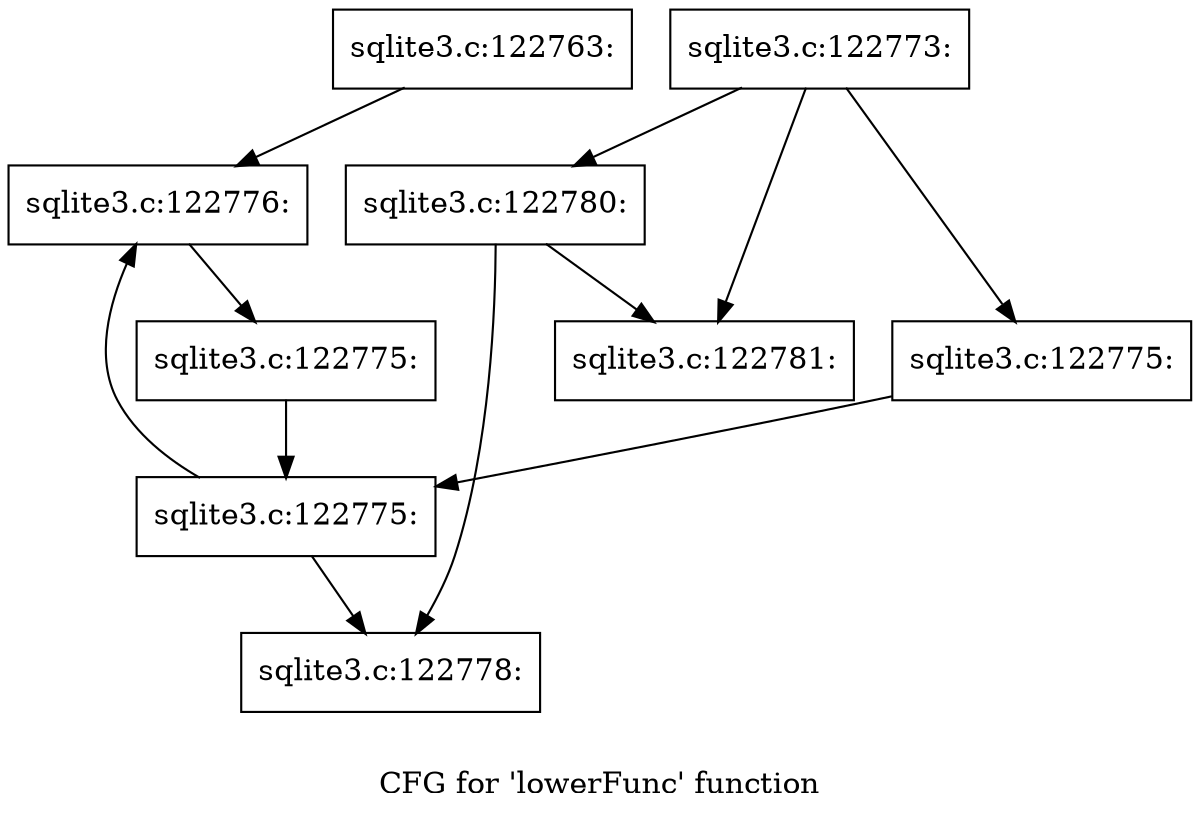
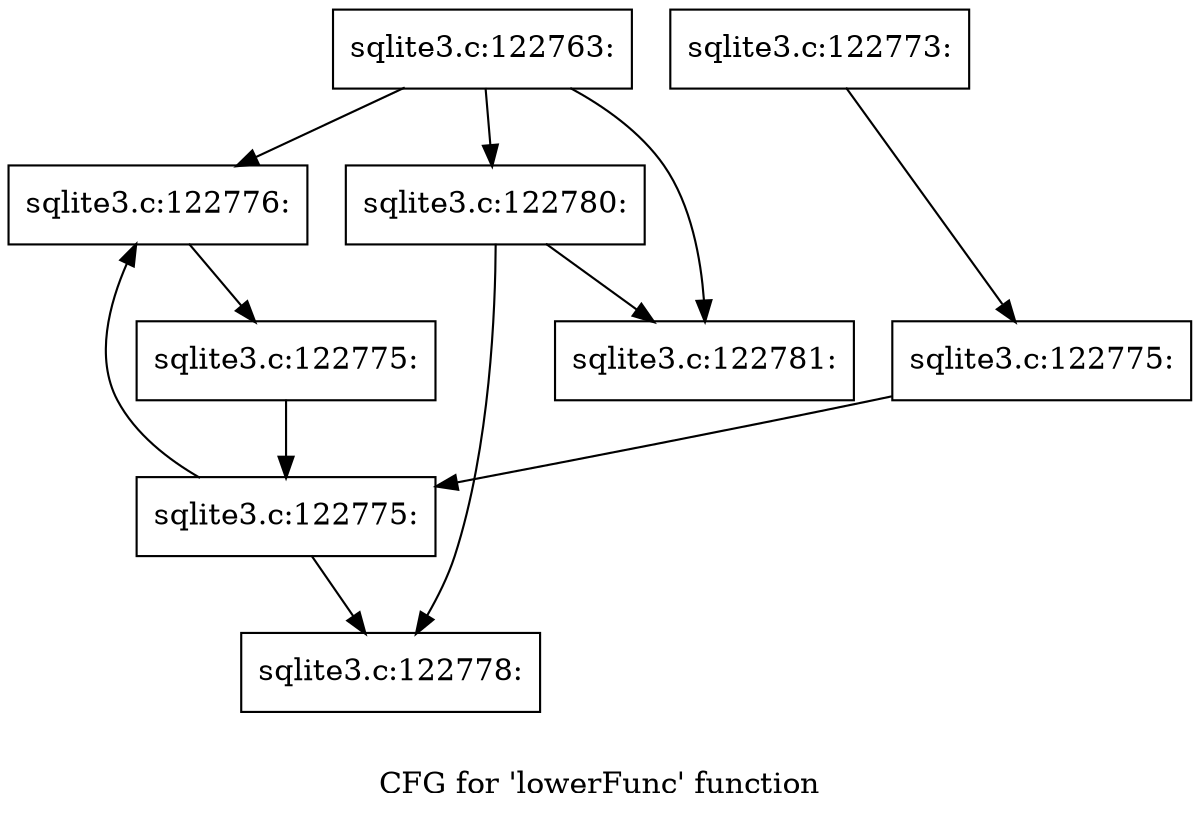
edge "sqlite3.c:122773:" -> "sqlite3.c:122780:": now "sqlite3.c:122763:" -> "sqlite3.c:122780:"
edge "sqlite3.c:122773:" -> "sqlite3.c:122781:": now "sqlite3.c:122763:" -> "sqlite3.c:122781:"
